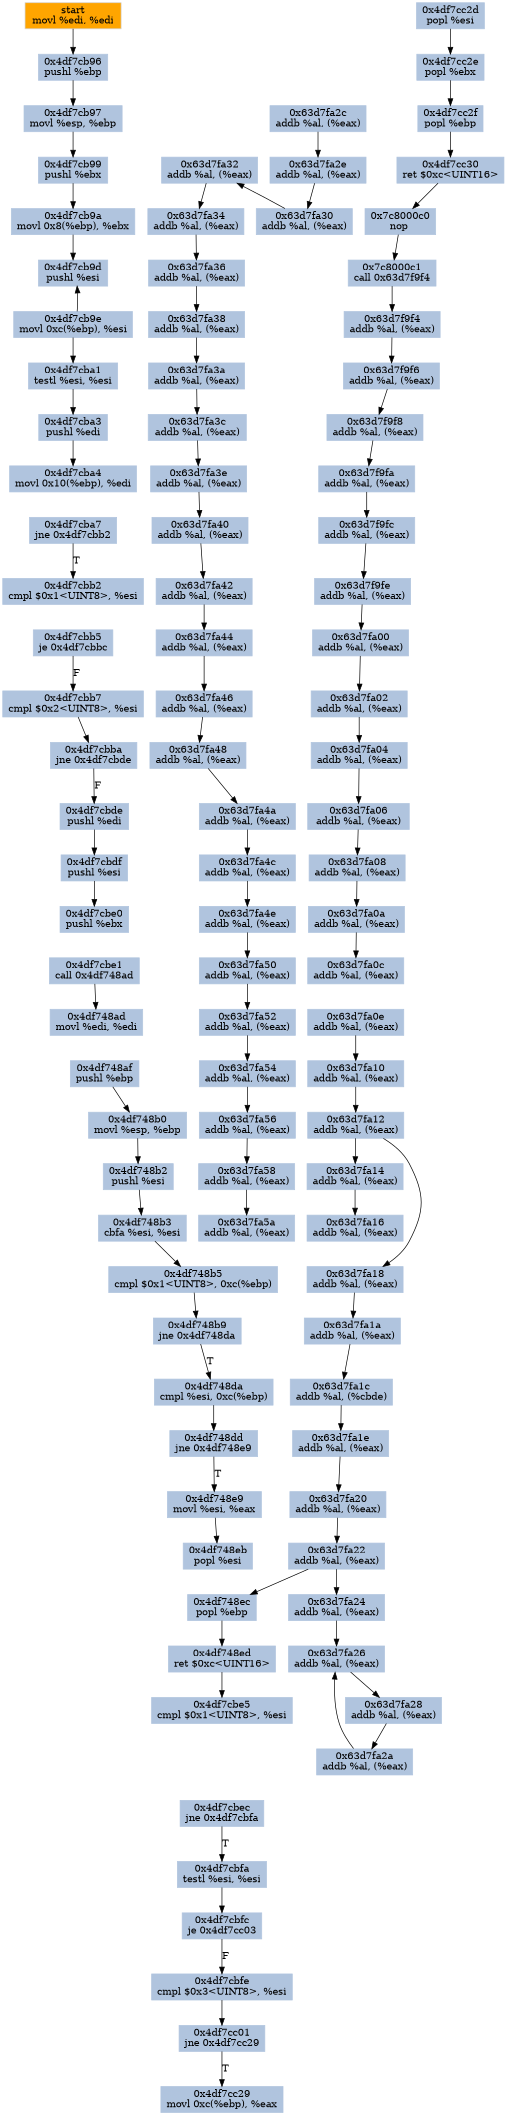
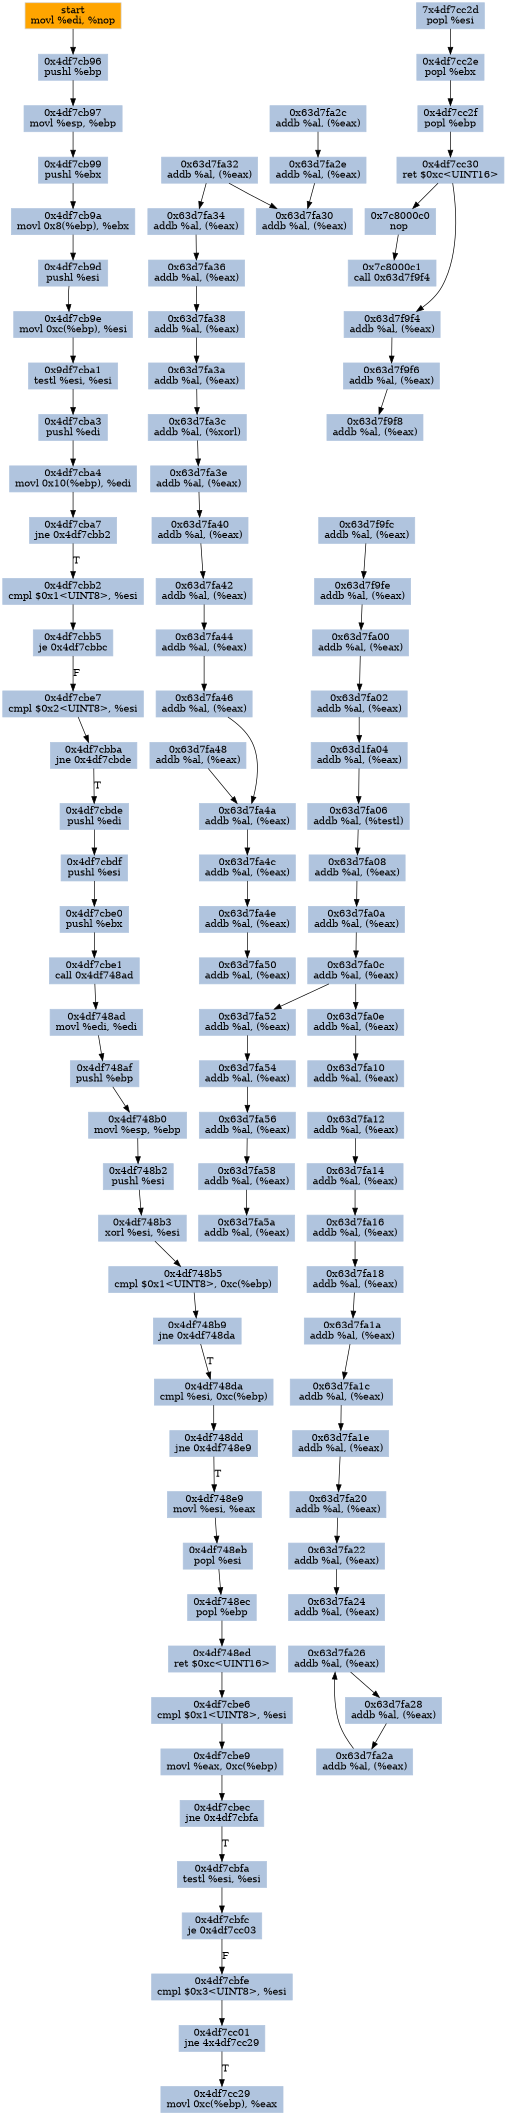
node "start movl %edi, %edi": label "start movl %edi, %edi" -> "start movl %edi, %nop"
node "0x4df7cc2d popl %esi": label "0x4df7cc2d popl %esi" -> "7x4df7cc2d popl %esi"
edge "0x63d7fa30 addb %al, (%eax)" -> "0x63d7fa32 addb %al, (%eax)": reversed
edge "0x7c8000c1 call 0x63d7f9f4" -> "0x63d7f9f4 addb %al, (%eax)": now "0x4df7cc30 ret $0xc<UINT16>" -> "0x63d7f9f4 addb %al, (%eax)"
edge "0x4df7cb9e movl 0xc(%ebp), %esi" -> "0x4df7cb9d pushl %esi": reversed
node "0x4df7cba1 testl %esi, %esi": label "0x4df7cba1 testl %esi, %esi" -> "0x9df7cba1 testl %esi, %esi"
node "0x63d7fa3c addb %al, (%eax)": label "0x63d7fa3c addb %al, (%eax)" -> "0x63d7fa3c addb %al, (%xorl)"
node "0x63d7f9fa addb %al, (%eax)": removed
edge "0x4df7cba4 movl 0x10(%ebp), %edi" -> "0x4df7cba7 jne 0x4df7cbb2": added
edge "0x4df7cbb2 cmpl $0x1<UINT8>, %esi" -> "0x4df7cbb5 je 0x4df7cbbc": added
node "0x4df7cbb7 cmpl $0x2<UINT8>, %esi": label "0x4df7cbb7 cmpl $0x2<UINT8>, %esi" -> "0x4df7cbe7 cmpl $0x2<UINT8>, %esi"
edge "0x63d7fa46 addb %al, (%eax)" -> "0x63d7fa48 addb %al, (%eax)": now "0x63d7fa46 addb %al, (%eax)" -> "0x63d7fa4a addb %al, (%eax)"
node "0x63d7fa04 addb %al, (%eax)": label "0x63d7fa04 addb %al, (%eax)" -> "0x63d1fa04 addb %al, (%eax)"
edge "0x4df7cbba jne 0x4df7cbde" -> "0x4df7cbde pushl %edi": label "F" -> "T"
node "0x63d7fa06 addb %al, (%eax)": label "0x63d7fa06 addb %al, (%eax)" -> "0x63d7fa06 addb %al, (%testl)"
edge "0x4df7cbe0 pushl %ebx" -> "0x4df7cbe1 call 0x4df748ad": added
edge "0x63d7fa50 addb %al, (%eax)" -> "0x63d7fa52 addb %al, (%eax)": now "0x63d7fa0c addb %al, (%eax)" -> "0x63d7fa52 addb %al, (%eax)"
edge "0x63d7fa0c addb %al, (%eax)" -> "0x63d7fa0e addb %al, (%eax)": added
edge "0x4df748ad movl %edi, %edi" -> "0x4df748af pushl %ebp": added
edge "0x63d7fa10 addb %al, (%eax)" -> "0x63d7fa12 addb %al, (%eax)": removed
edge "0x63d7fa12 addb %al, (%eax)" -> "0x63d7fa18 addb %al, (%eax)": now "0x63d7fa16 addb %al, (%eax)" -> "0x63d7fa18 addb %al, (%eax)"
node "0x4df748b3 cbfa %esi, %esi": label "0x4df748b3 cbfa %esi, %esi" -> "0x4df748b3 xorl %esi, %esi"
node "0x63d7fa1c addb %al, (%cbde)": label "0x63d7fa1c addb %al, (%cbde)" -> "0x63d7fa1c addb %al, (%eax)"
edge "0x63d7fa22 addb %al, (%eax)" -> "0x4df748ec popl %ebp": now "0x4df748eb popl %esi" -> "0x4df748ec popl %ebp"
edge "0x63d7fa24 addb %al, (%eax)" -> "0x63d7fa26 addb %al, (%eax)": removed
node "0x4df7cbe5 cmpl $0x1<UINT8>, %esi": label "0x4df7cbe5 cmpl $0x1<UINT8>, %esi" -> "0x4df7cbe6 cmpl $0x1<UINT8>, %esi"
node "0x4df7cbe9 movl %eax, 0xc(%ebp)": added
node "0x4df7cc01 jne 0x4df7cc29": label "0x4df7cc01 jne 0x4df7cc29" -> "0x4df7cc01 jne 4x4df7cc29"
